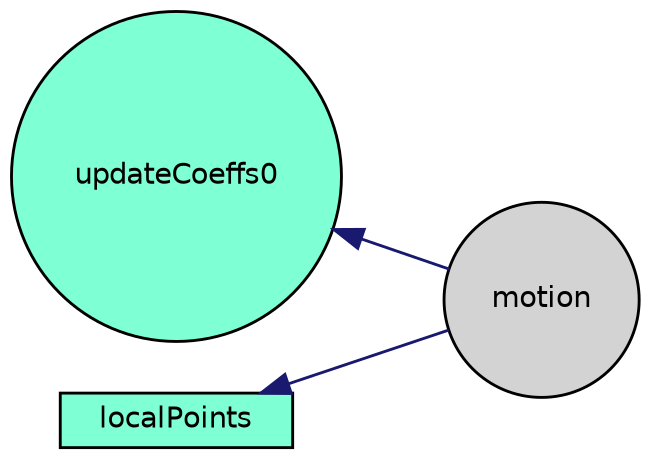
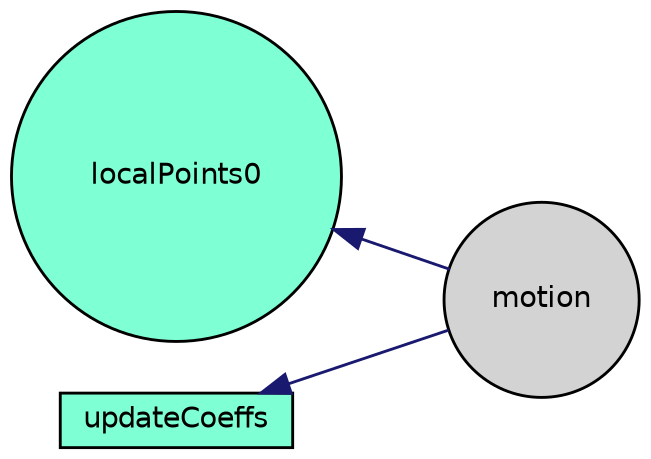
node "updateCoeffs0": label "updateCoeffs0" -> "localPoints0"
node "localPoints": label "localPoints" -> "updateCoeffs"
